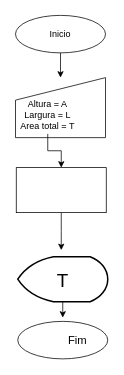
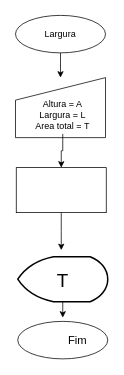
node "Inicio": label "Inicio" -> "Largura"
node "Altura = A Largura = L Area total = T": moved (48, 115) -> (63, 115)
